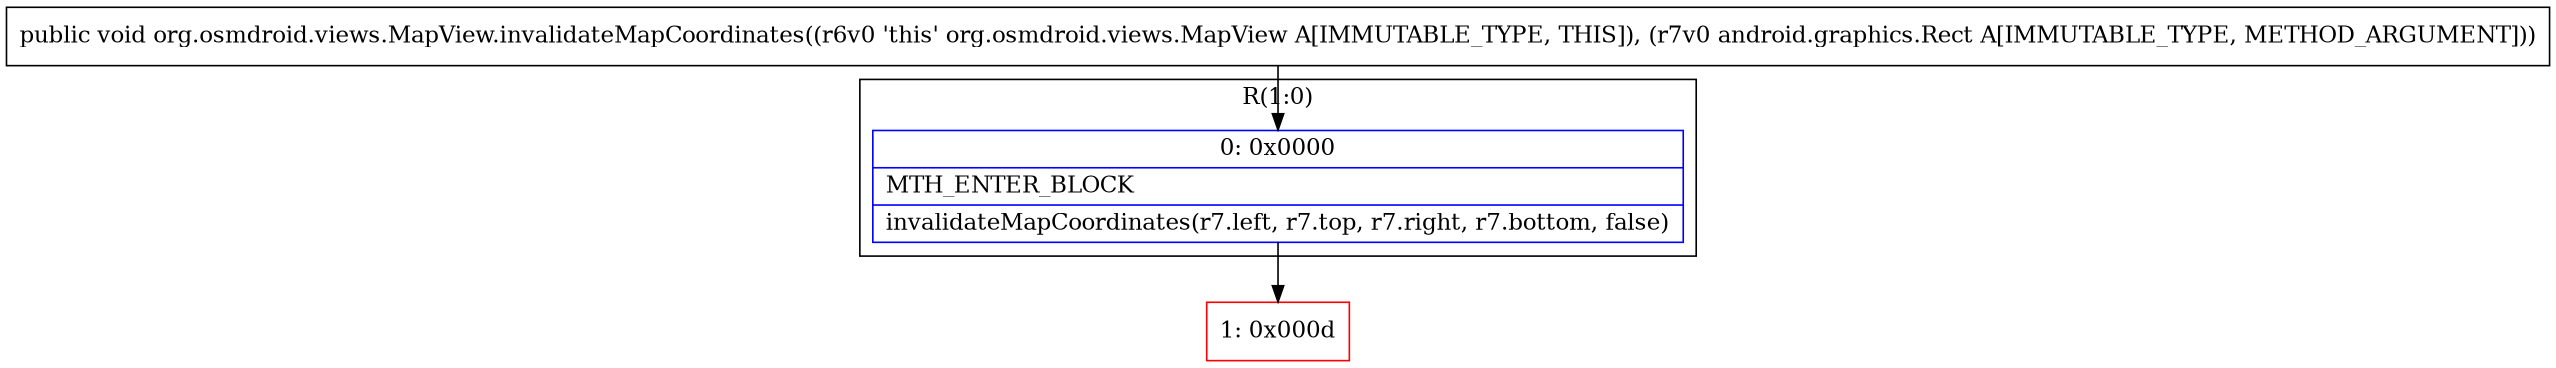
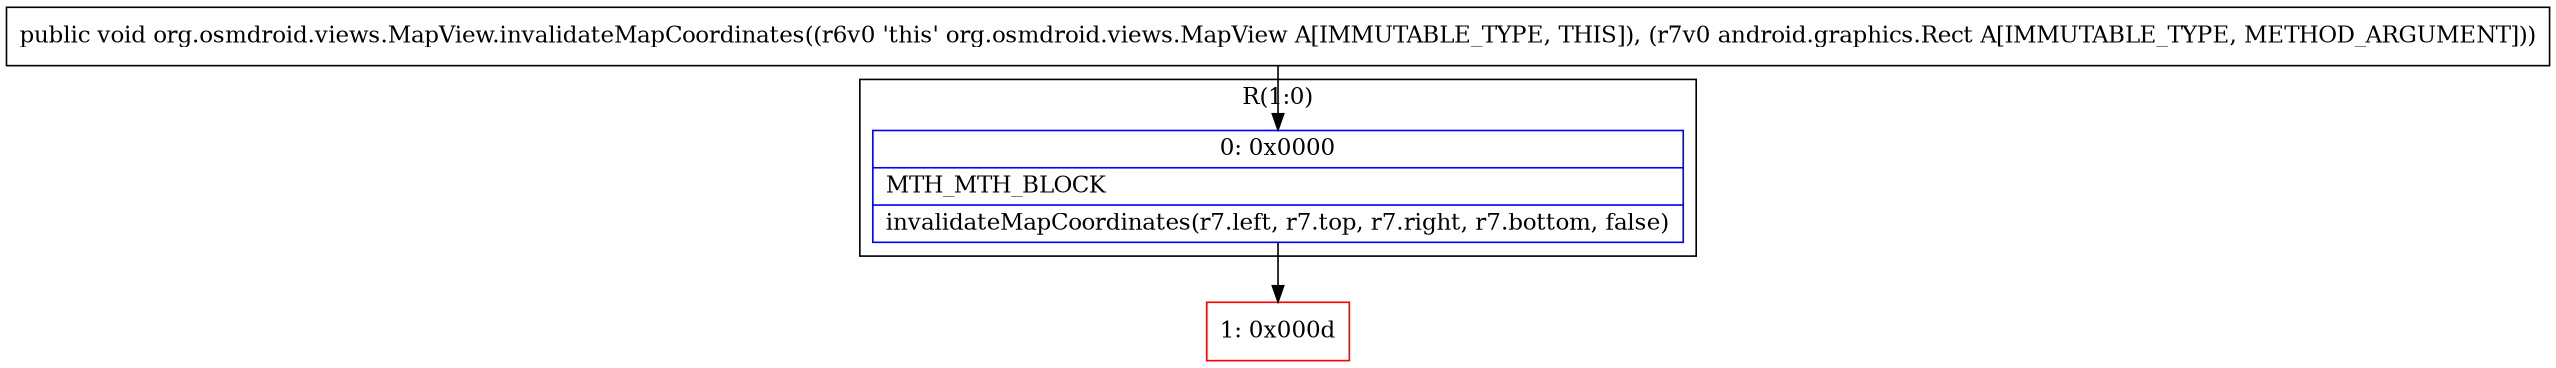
node "0: 0x0000": text "MTH_ENTER_BLOCK" -> "MTH_MTH_BLOCK"
